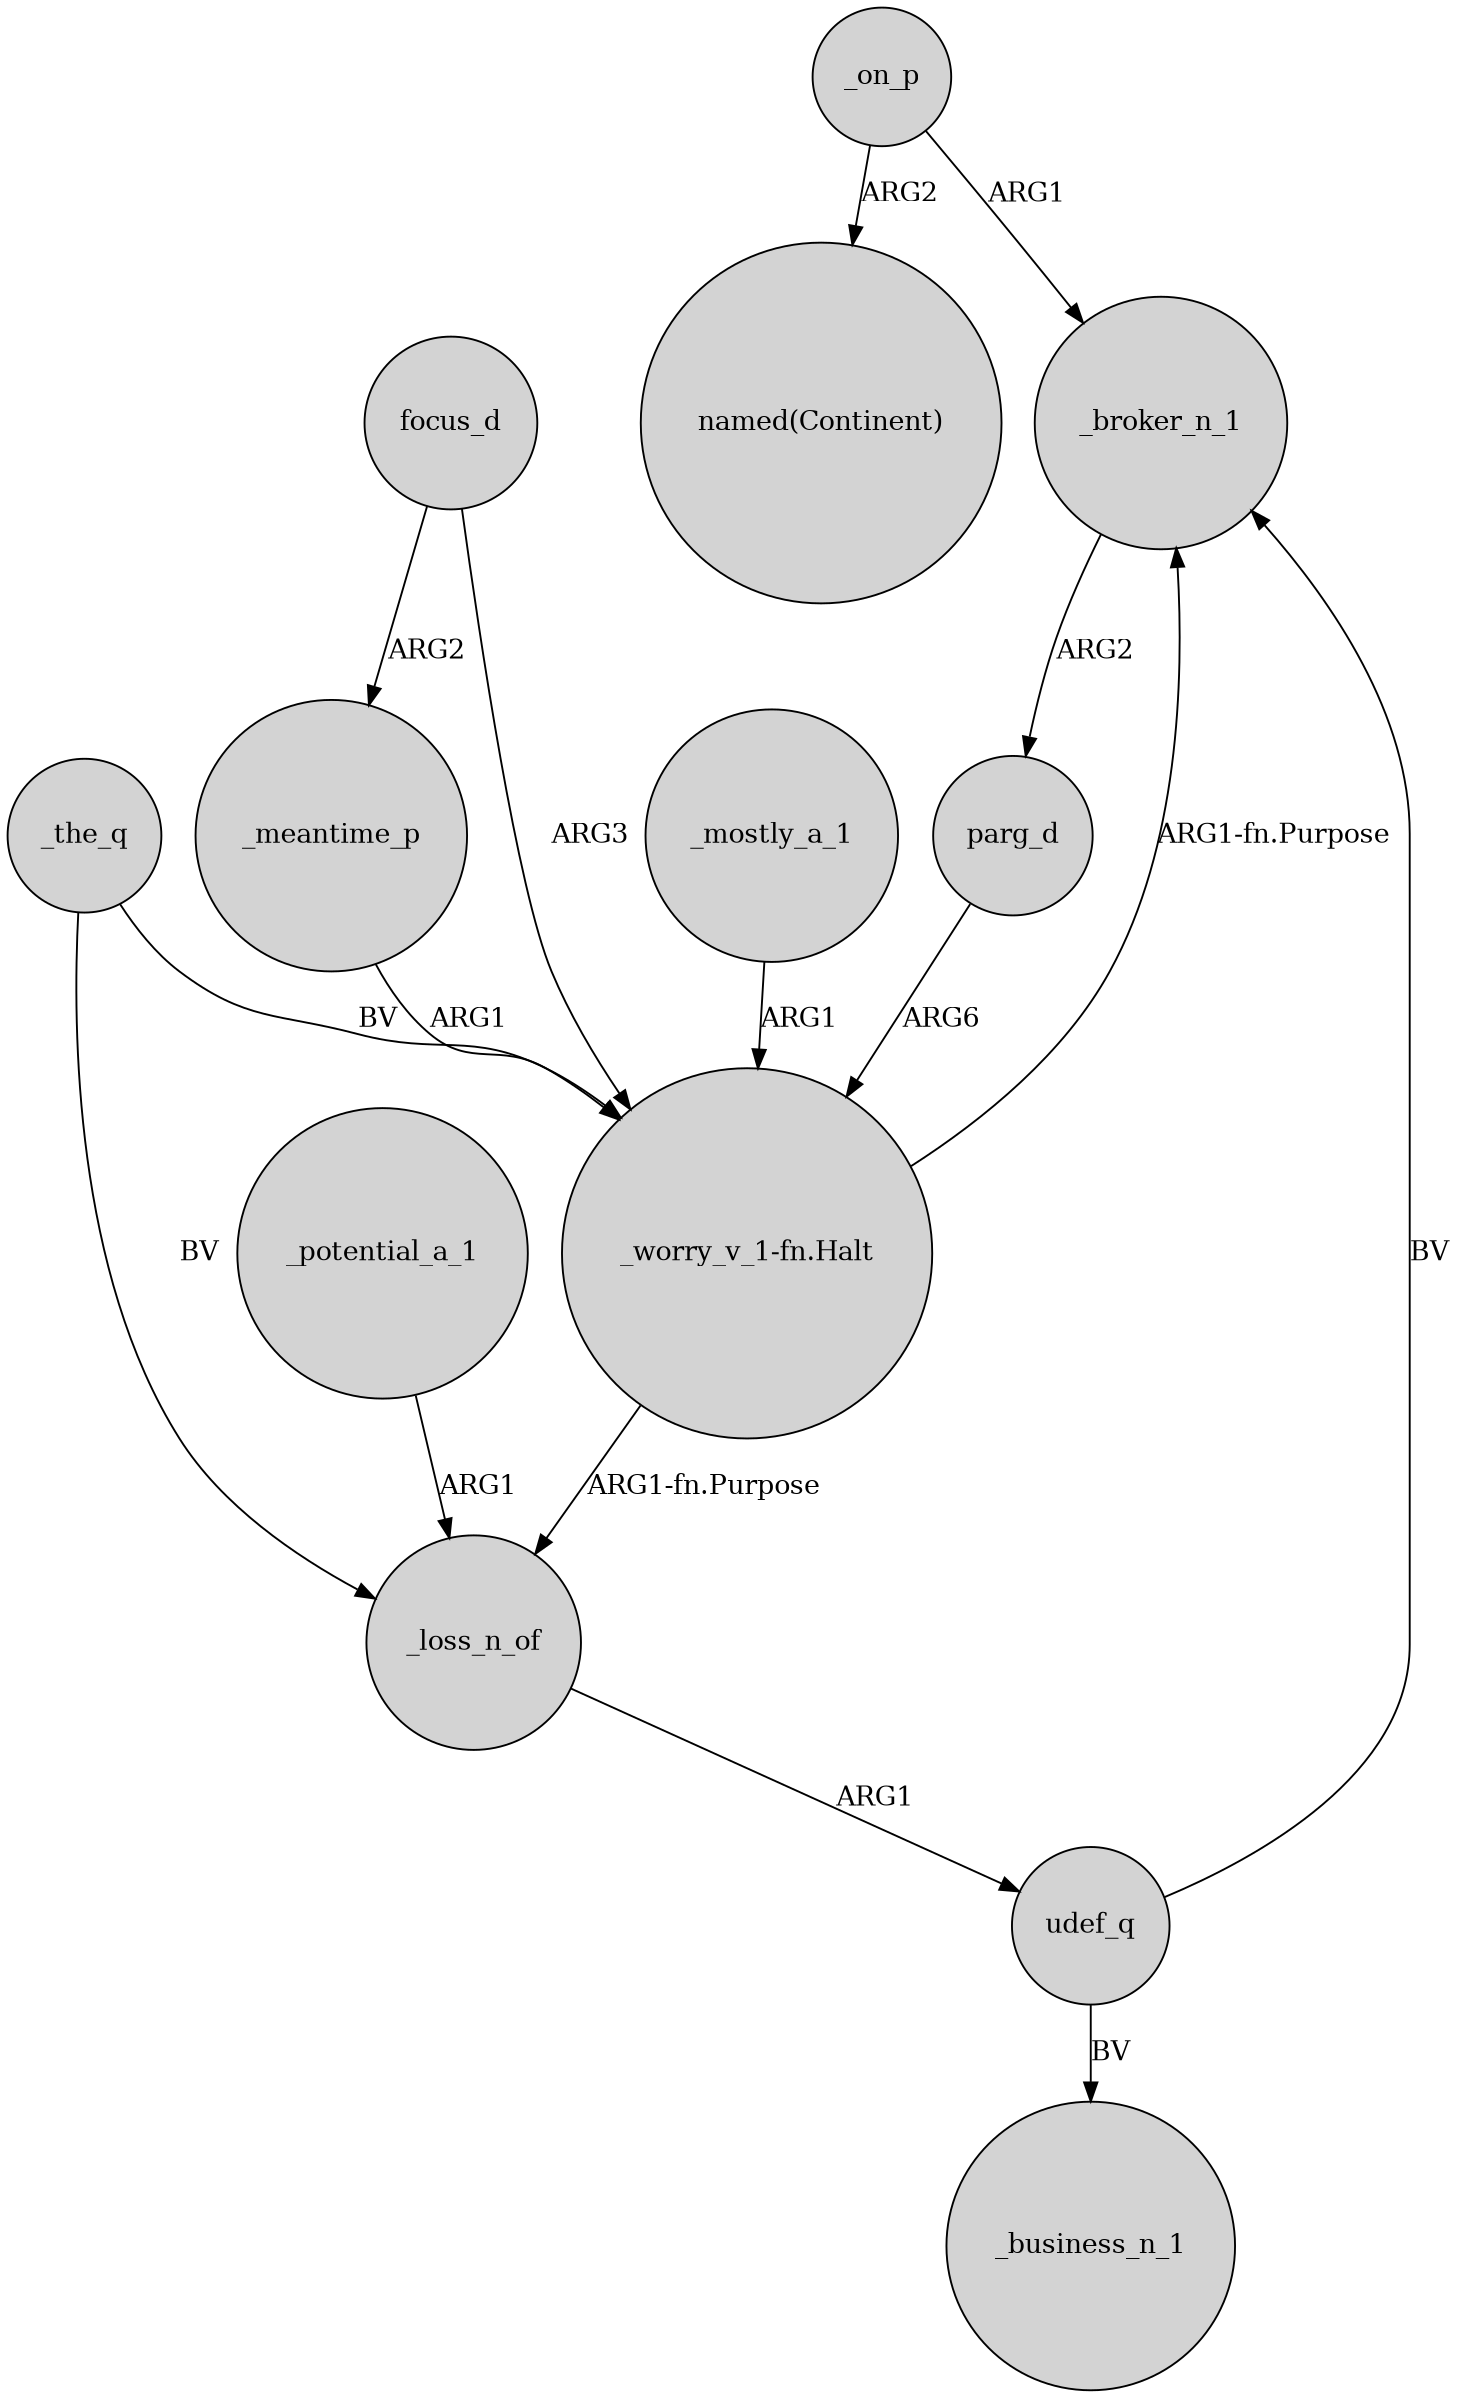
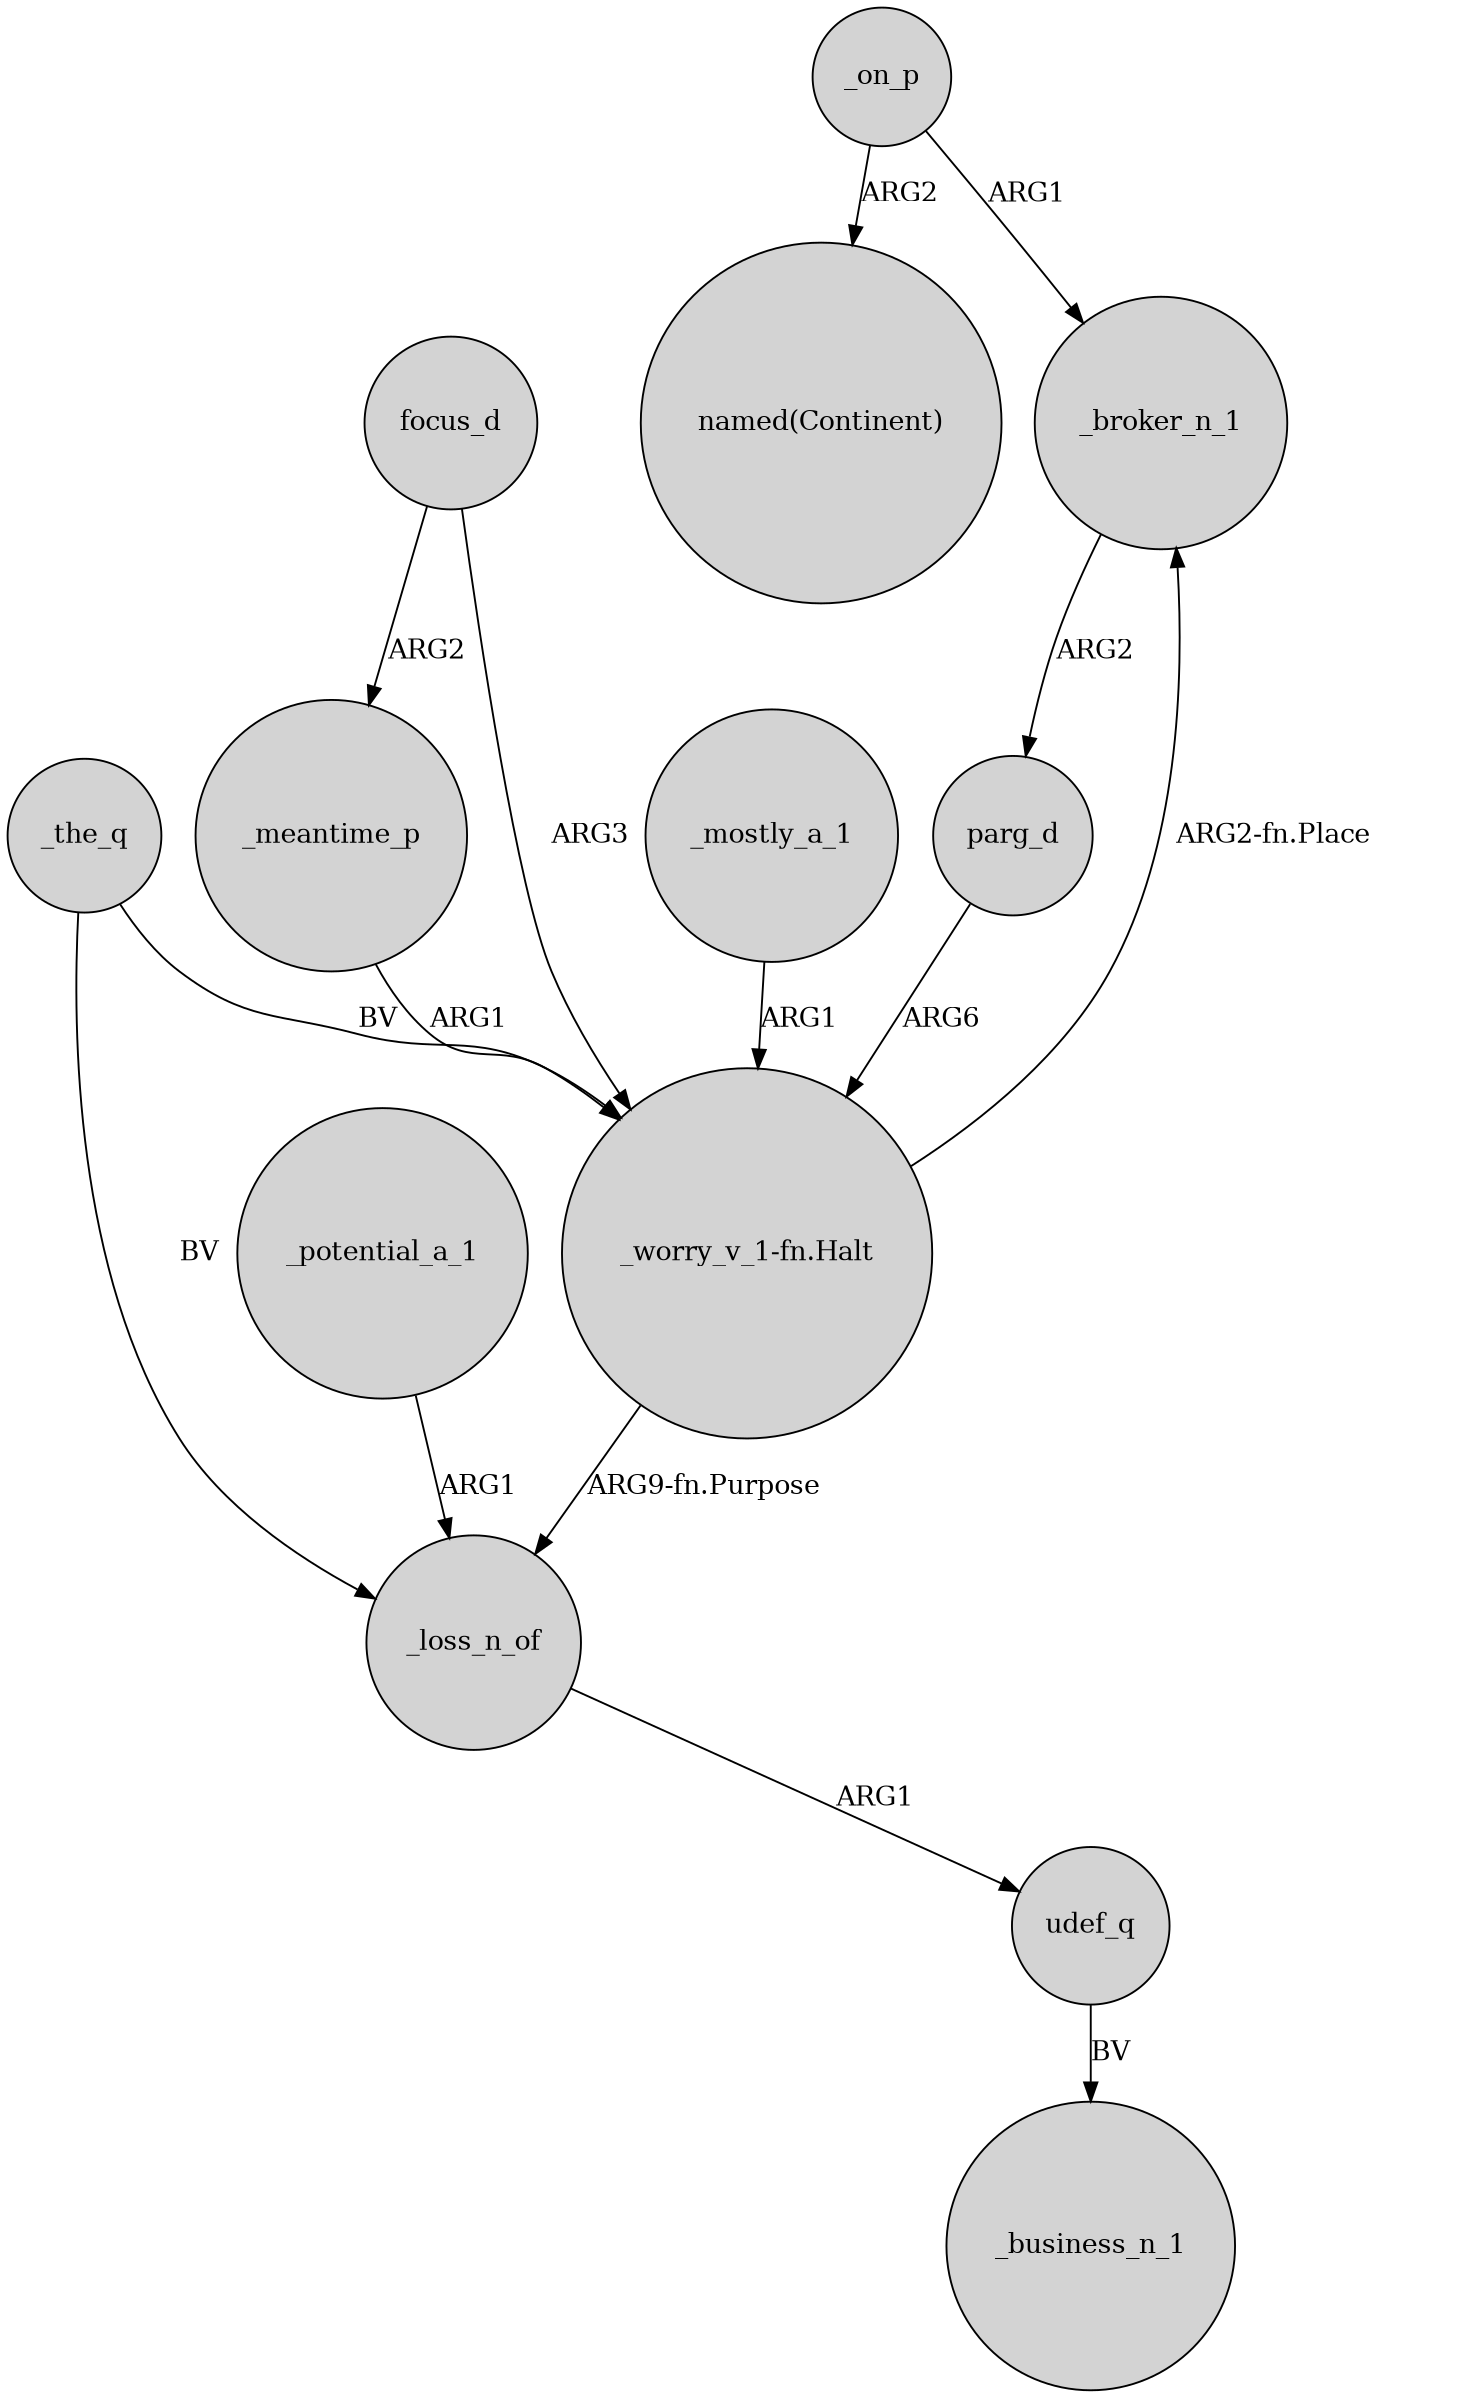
edge "_worry_v_1-fn.Halt" -> "_broker_n_1": label "ARG1-fn.Purpose" -> "ARG2-fn.Place"
edge "udef_q" -> "_broker_n_1": removed, label "BV"
edge "_worry_v_1-fn.Halt" -> "_loss_n_of": label "ARG1-fn.Purpose" -> "ARG9-fn.Purpose"
